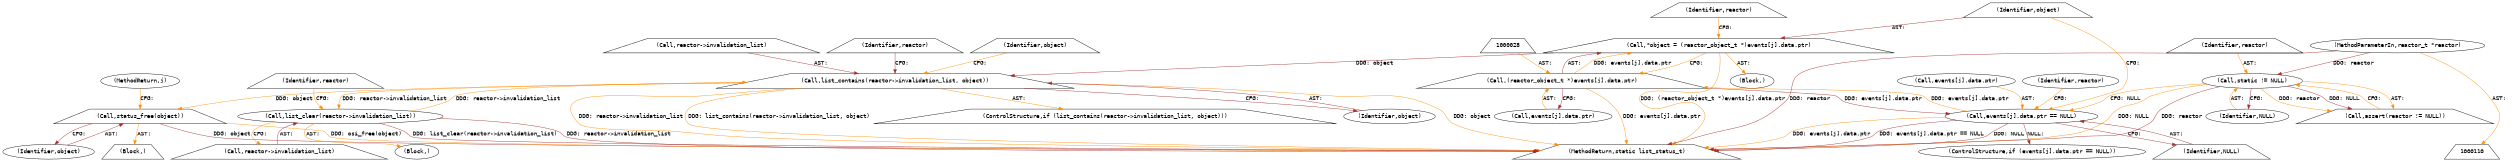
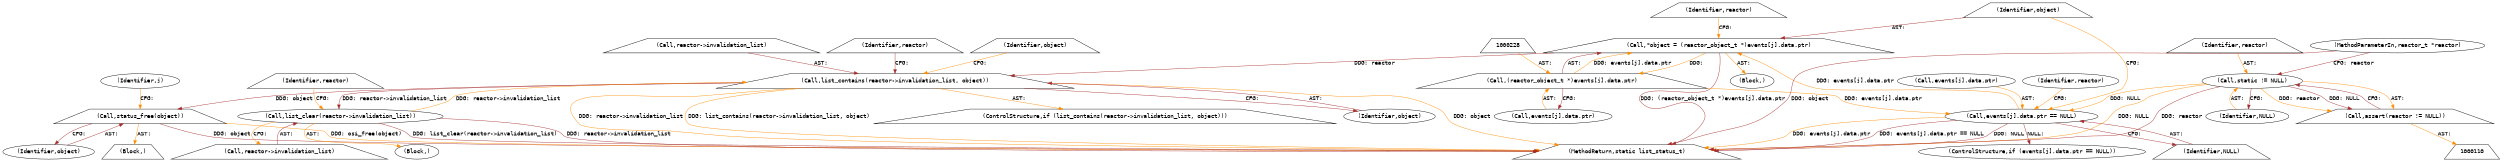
node "1000028": label "1000028" -> "1000228"
edge "(Call,*object = (reactor_object_t *)events[j].data.ptr)" -> "(Call,list_contains(reactor->invalidation_list, object))": label "DDG: object" -> "DDG: reactor"
edge "(Call,*object = (reactor_object_t *)events[j].data.ptr)" -> "(Call,(reactor_object_t *)events[j].data.ptr)": label "CFG: " -> "DDG: "
edge "(MethodParameterIn,reactor_t *reactor)" -> "(Call,static != NULL)": label "DDG: reactor" -> "CFG: reactor"
node "(MethodReturn,j)": label "(MethodReturn,j)" -> "(Identifier,j)"
edge "(Call,list_contains(reactor->invalidation_list, object))" -> "(Call,list_clear(reactor->invalidation_list))": color darkorange -> brown
edge "(MethodParameterIn,reactor_t *reactor)" -> "1000110": now "(Call,assert(reactor != NULL))" -> "1000110"
edge "(Call,events[j].data.ptr == NULL)" -> "(Call,(reactor_object_t *)events[j].data.ptr)": now "(Call,events[j].data.ptr == NULL)" -> "(Call,*object = (reactor_object_t *)events[j].data.ptr)"
edge "(Call,list_contains(reactor->invalidation_list, object))" -> "(Call,status_free(object))": color darkorange -> brown
edge "(Call,assert(reactor != NULL))" -> "(Call,static != NULL)": color darkorange -> brown
edge "(Call,(reactor_object_t *)events[j].data.ptr)" -> "(Call,events[j].data.ptr == NULL)": color brown -> darkorange
edge "(MethodParameterIn,reactor_t *reactor)" -> "(MethodReturn,static list_status_t)": label "DDG: reactor" -> "DDG: object"
edge "(Call,static != NULL)" -> "(Call,events[j].data.ptr == NULL)": label "CFG: NULL" -> "DDG: NULL"
edge "(Call,*object = (reactor_object_t *)events[j].data.ptr)" -> "(MethodReturn,static list_status_t)": color darkorange -> brown
edge "(Call,(reactor_object_t *)events[j].data.ptr)" -> "(MethodReturn,static list_status_t)": removed, label "DDG: events[j].data.ptr"
